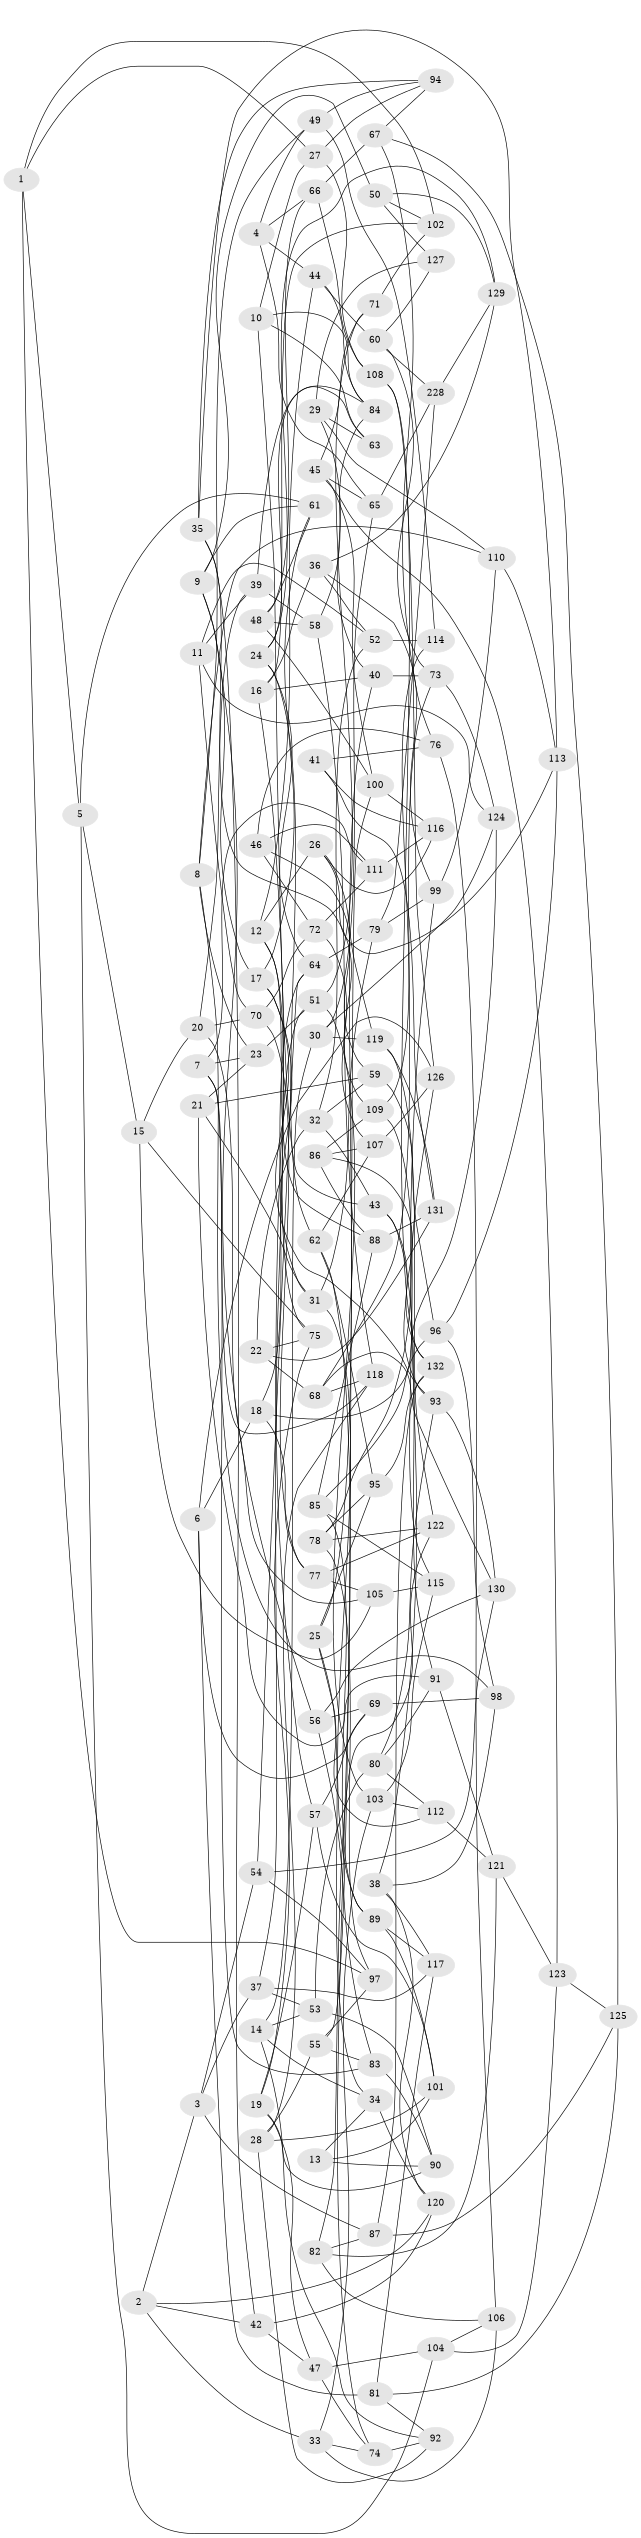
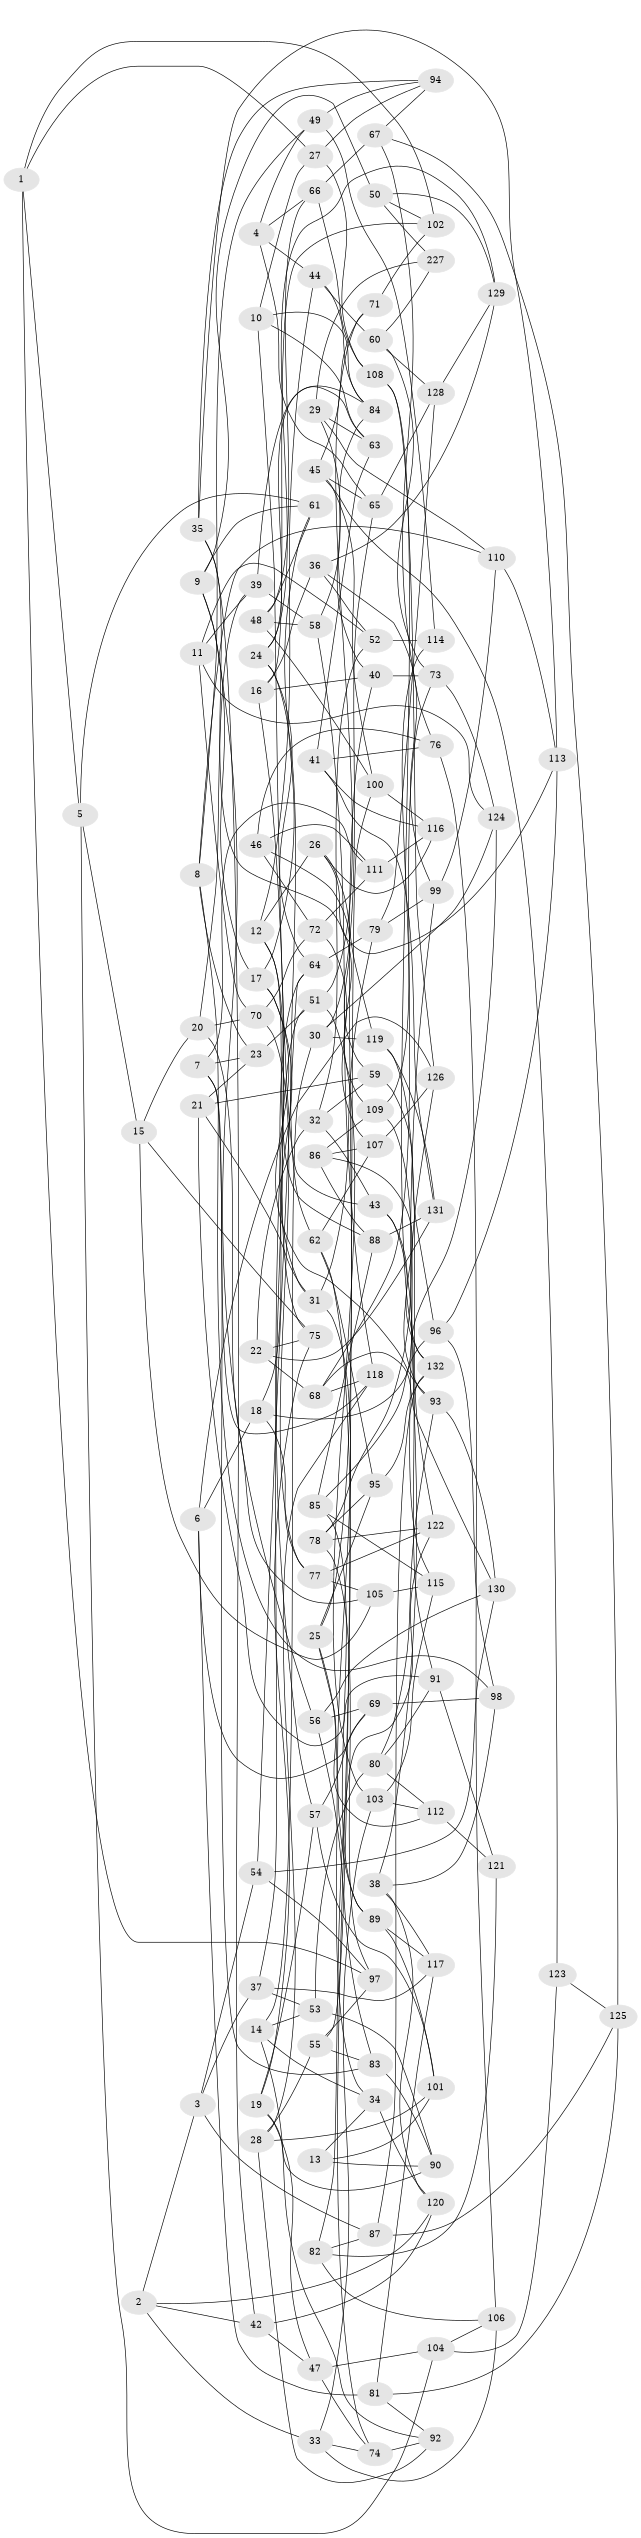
node "127": label "127" -> "227"
node "228": label "228" -> "128"
edge "63" -- "41": added
edge "121" -- "123": removed
